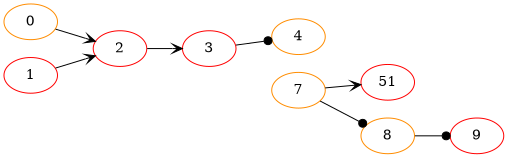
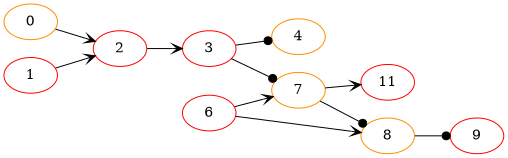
edge "3" -> "7": added
node "51": label "51" -> "11"
node "6": added
